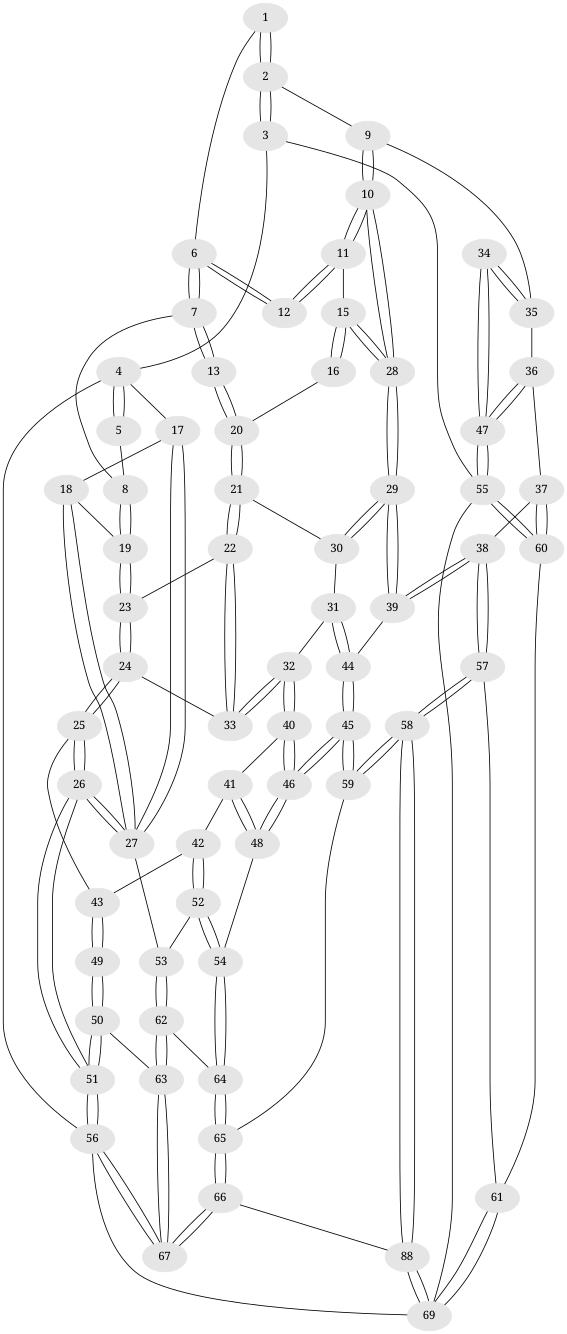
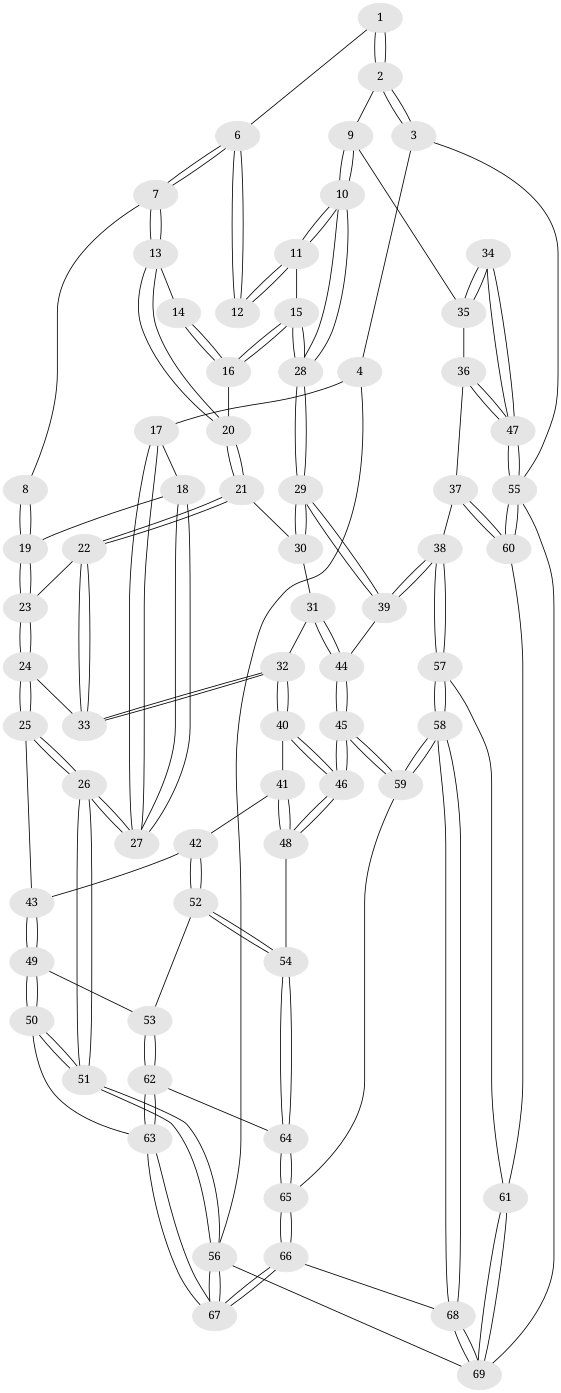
node "14": added
node "5": removed
edge "27" -- "53": now "49" -- "53"
node "88": label "88" -> "68"
